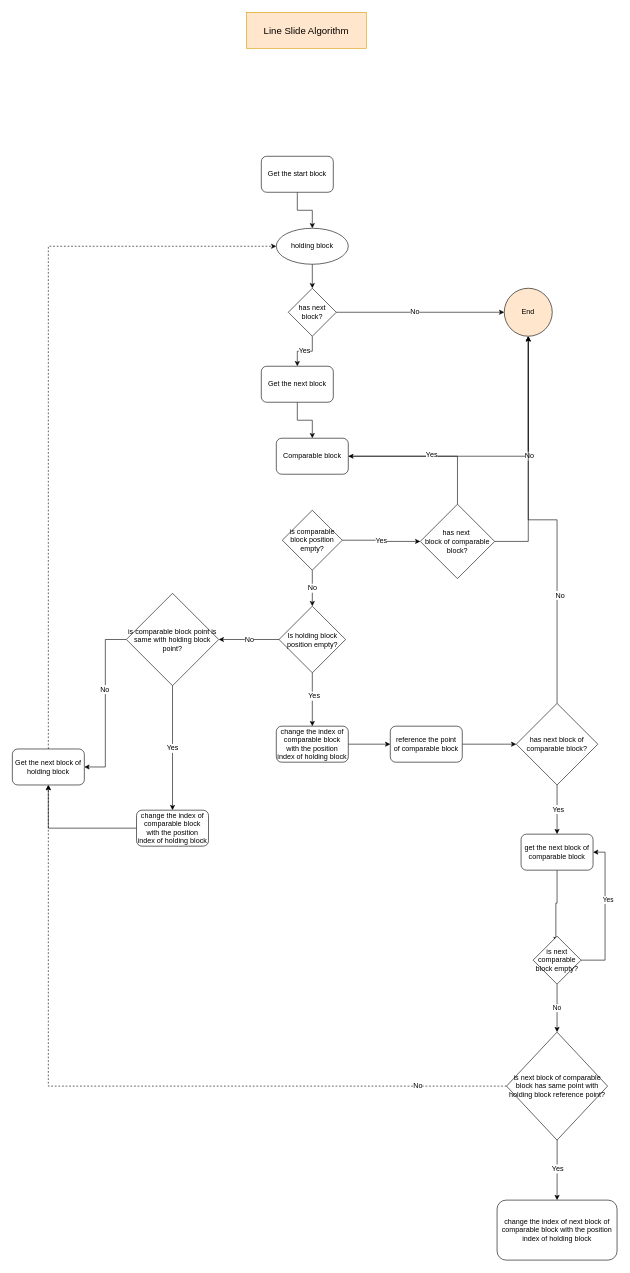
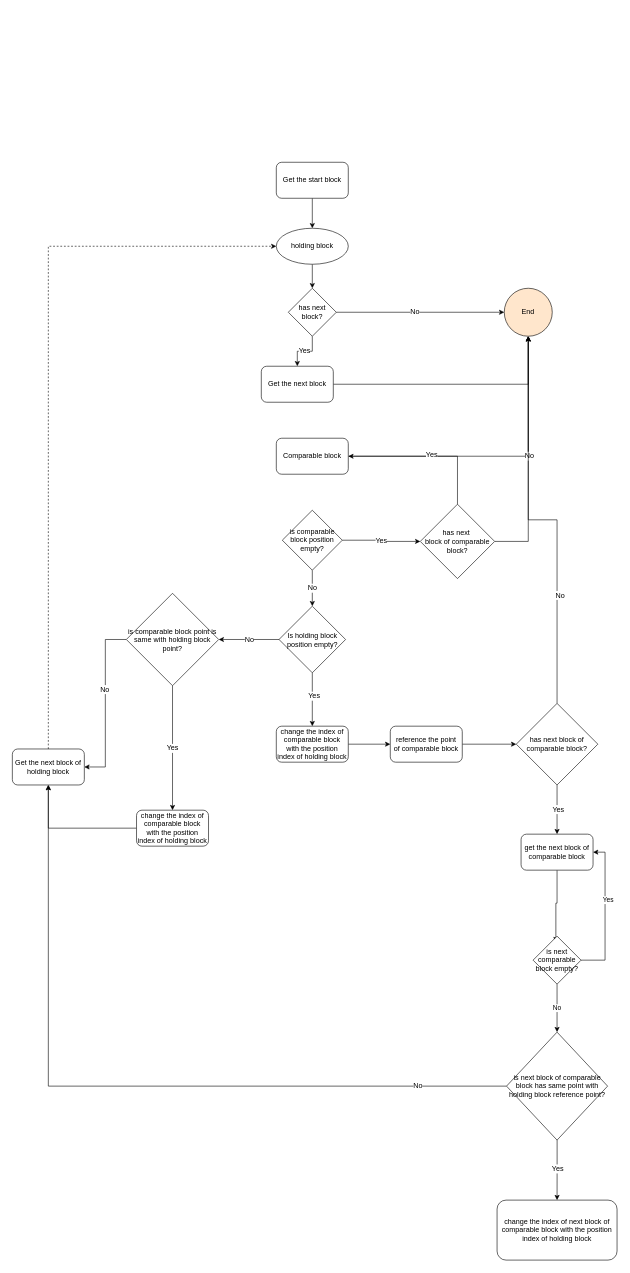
node "Line Slide Algorithm": removed
node "Get the start block": moved (297, 174) -> (312, 180)
edge "Get the next block" -> "Comparable block": now "Get the next block" -> "End"
edge "is next block of comparable block has same point with holding block reference point?" -> "Get the next block of holding block": style dashed -> solid
